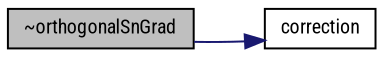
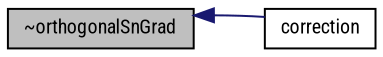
edge "~orthogonalSnGrad" -> "correction": reversed
